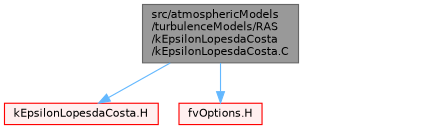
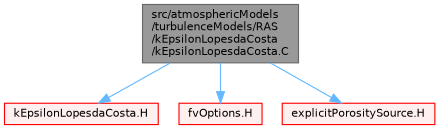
node "explicitPorositySource.H": added
